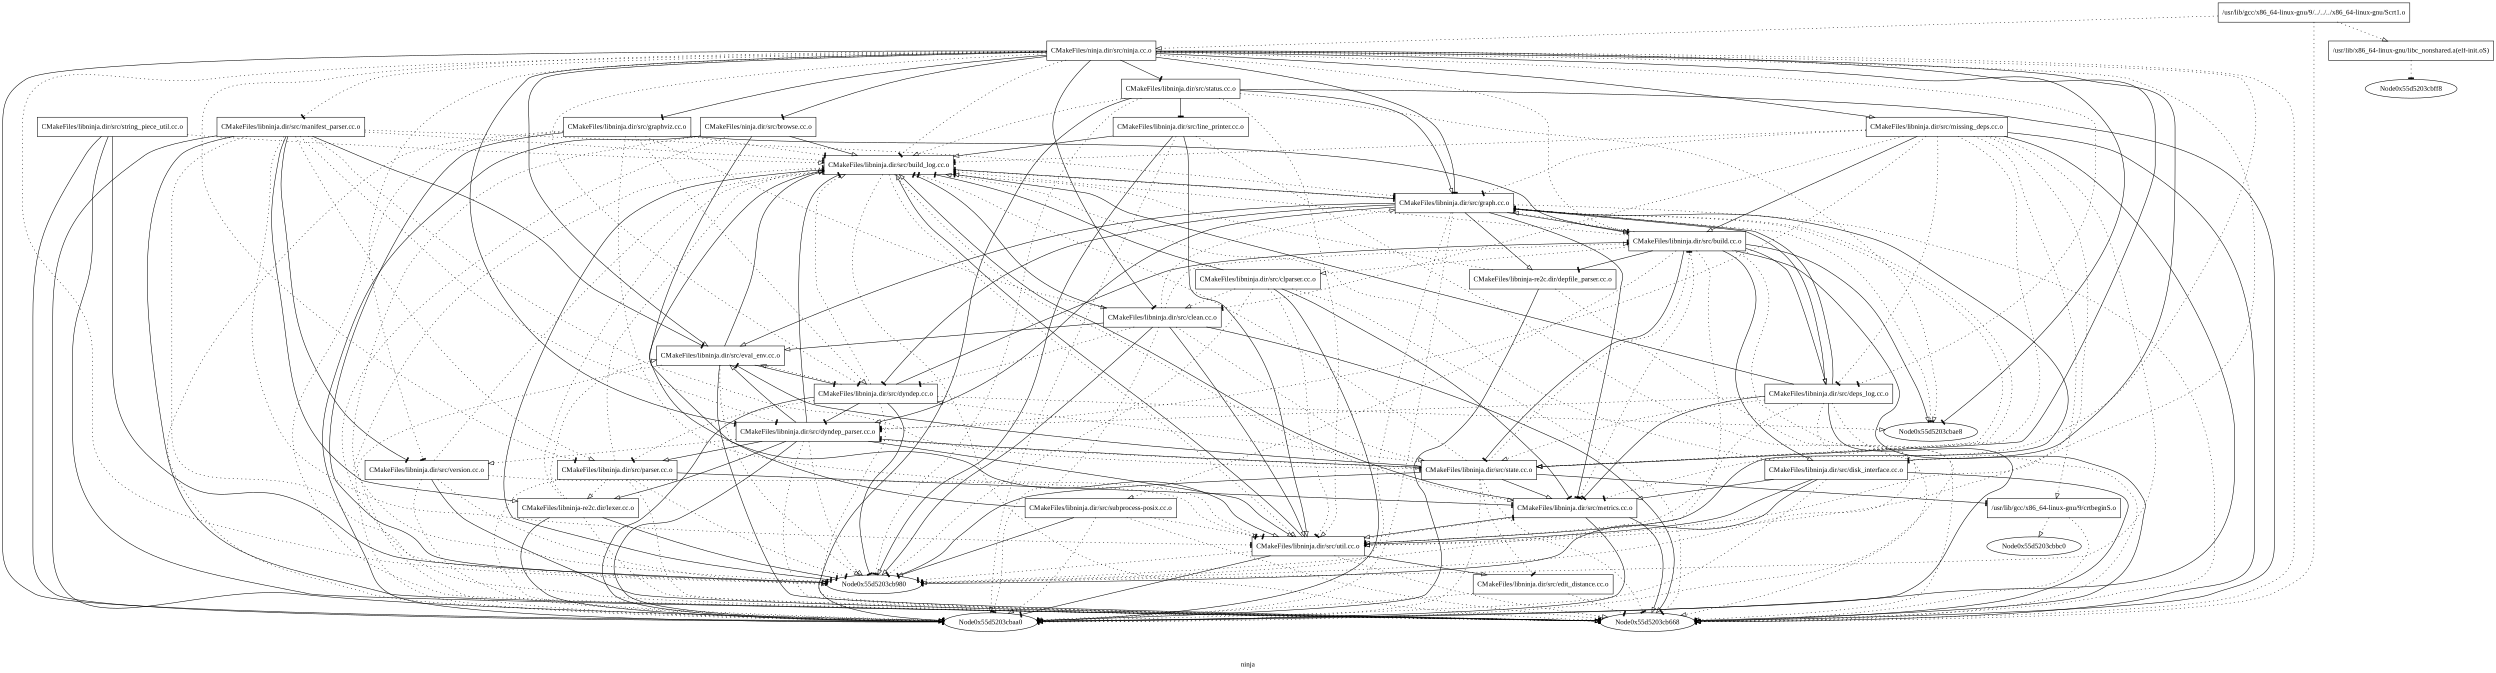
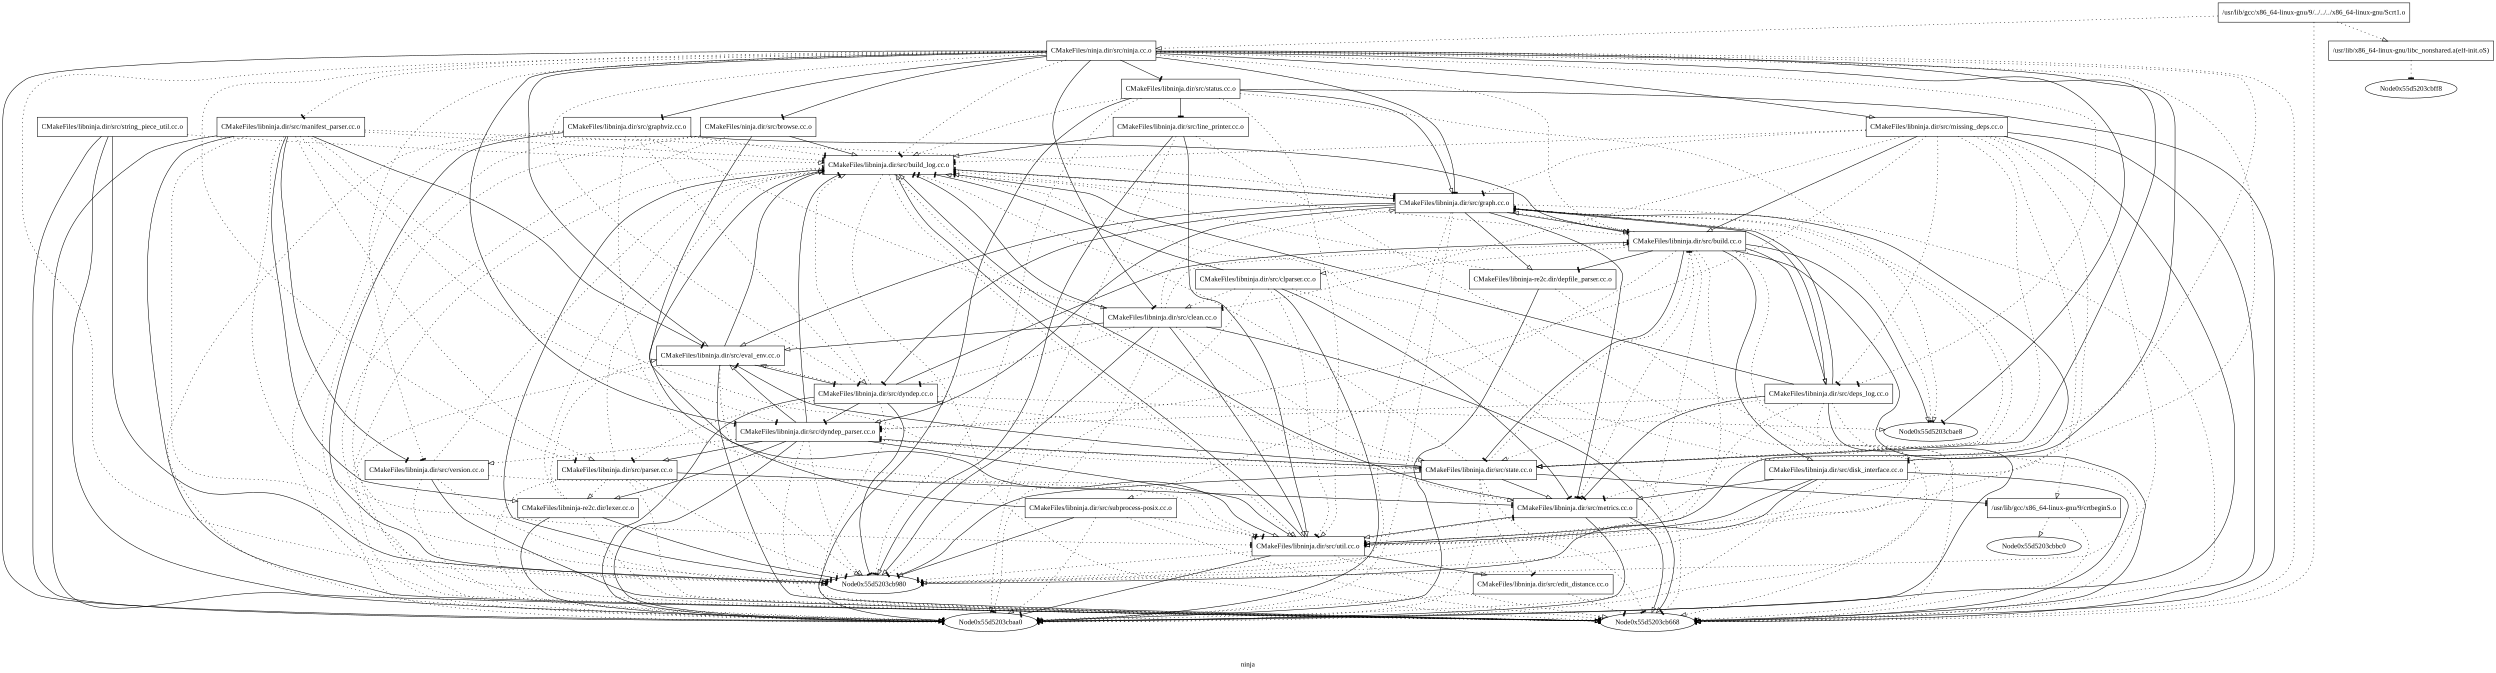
edge "CMakeFiles/libninja.dir/src/build.cc.o" -> "CMakeFiles/libninja.dir/src/util.cc.o": added
edge "CMakeFiles/ninja.dir/src/browse.cc.o" -> "Node0x55d5203cbaa0": style solid -> dotted
